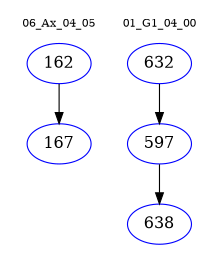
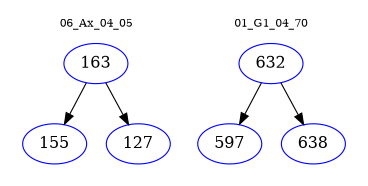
cluster "01_G1_04_00": label "01_G1_04_00" -> "01_G1_04_70"
node "162": label "162" -> "163"
node "155": added
node "167": label "167" -> "127"
edge "597" -> "638": now "632" -> "638"
